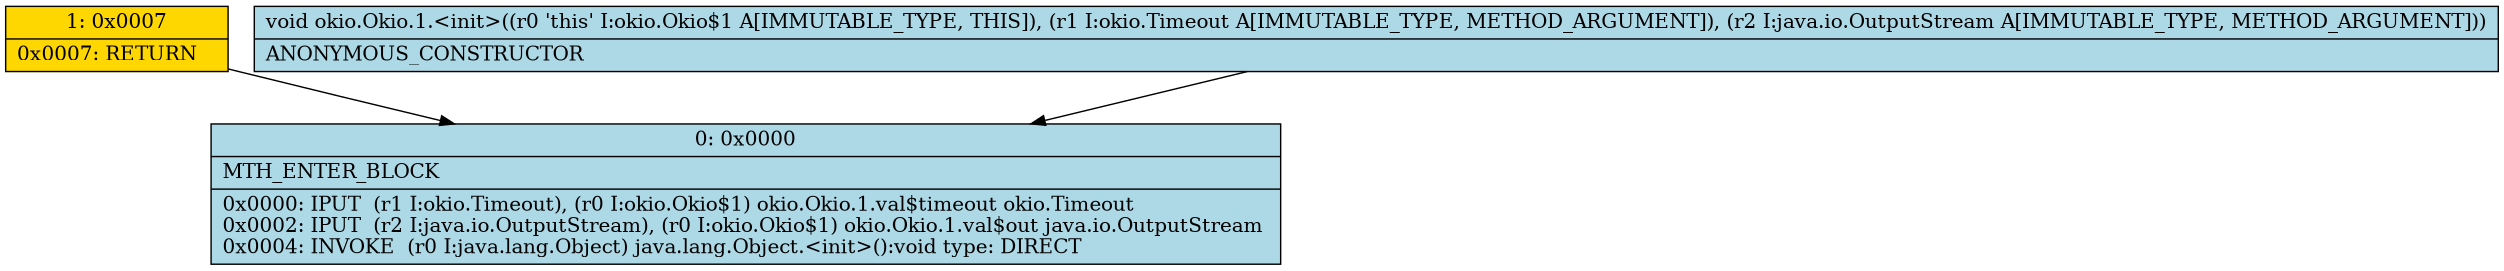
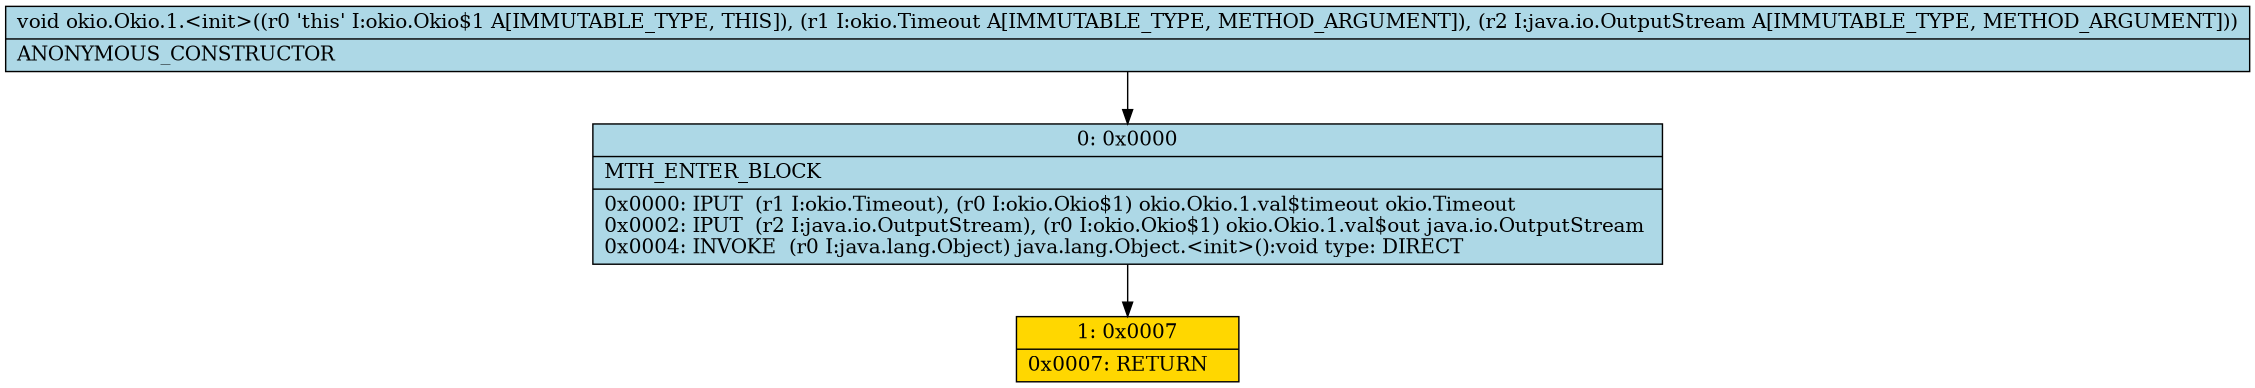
edge "1: 0x0007" -> "0: 0x0000": reversed
